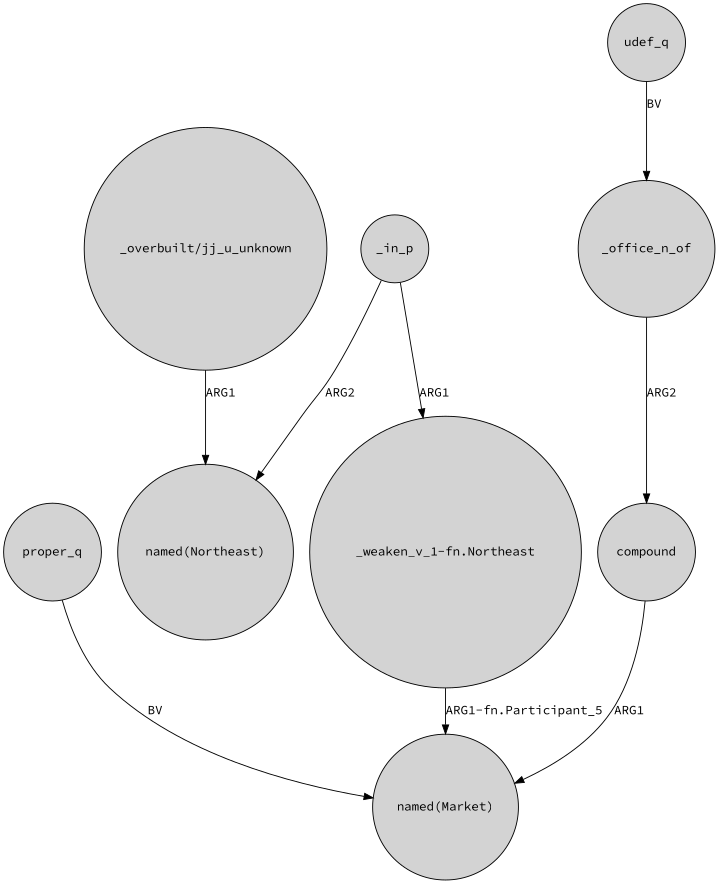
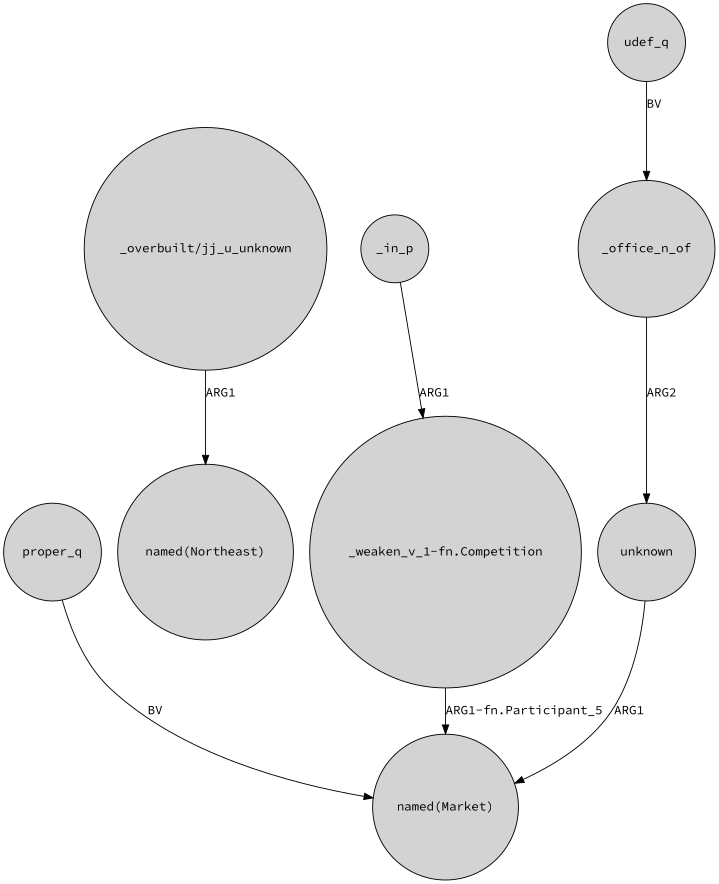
edge "_in_p" -> "named(Northeast)": removed, label "ARG2"
node "_weaken_v_1-fn.Northeast": label "_weaken_v_1-fn.Northeast" -> "_weaken_v_1-fn.Competition"
node "compound": label "compound" -> "unknown"
